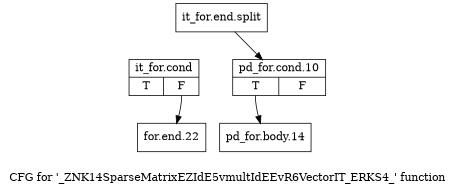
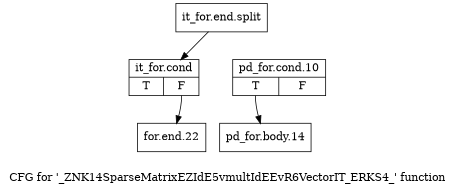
edge "it_for.end.split" -> "pd_for.cond.10": now "it_for.end.split" -> "it_for.cond"
